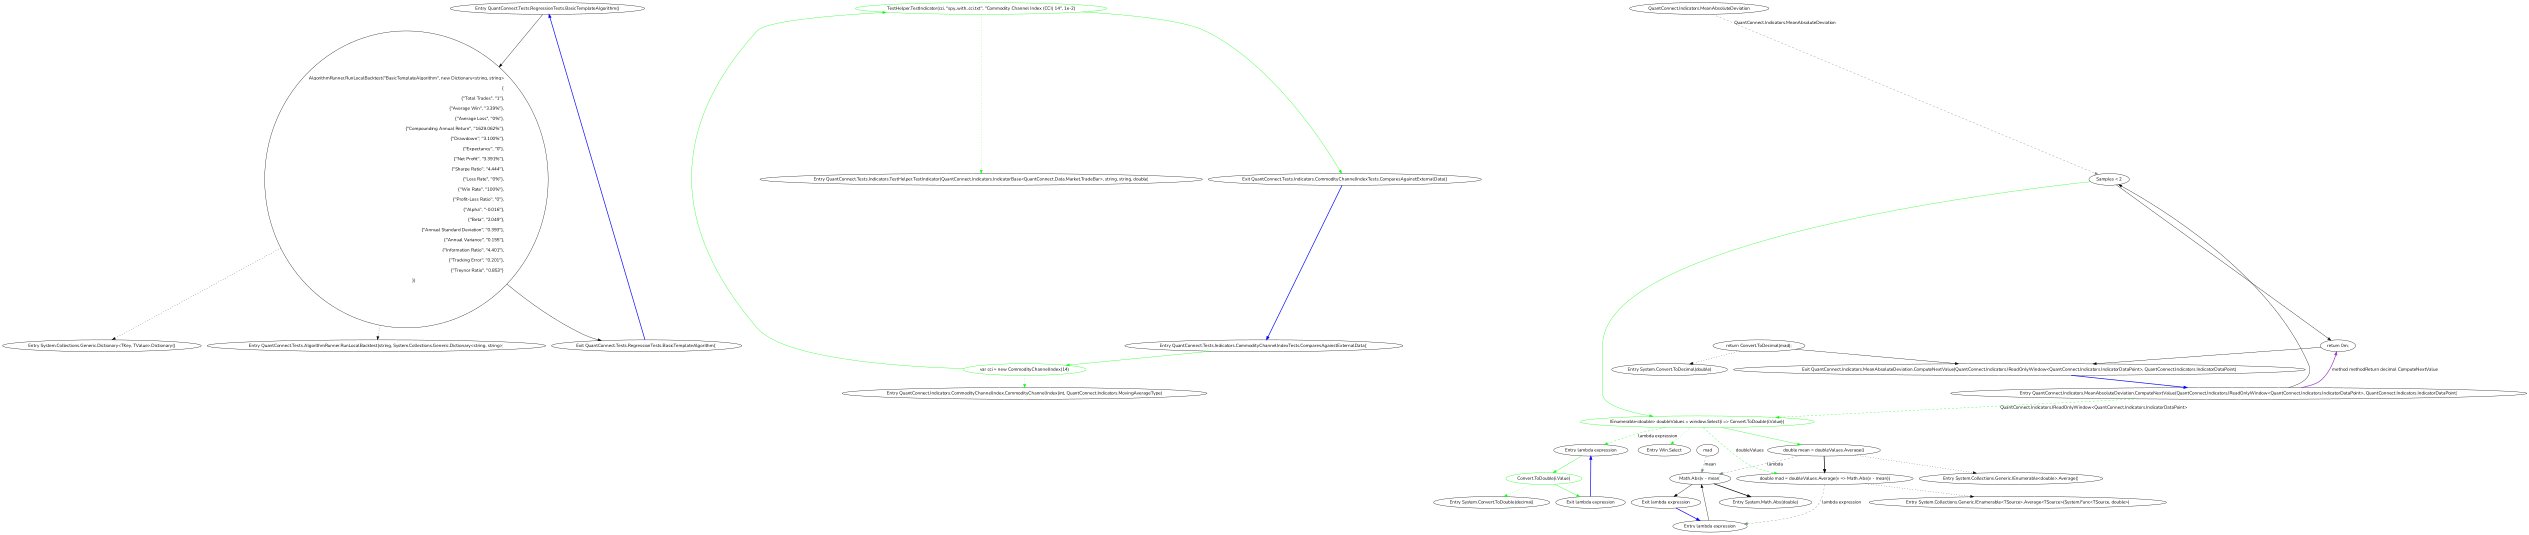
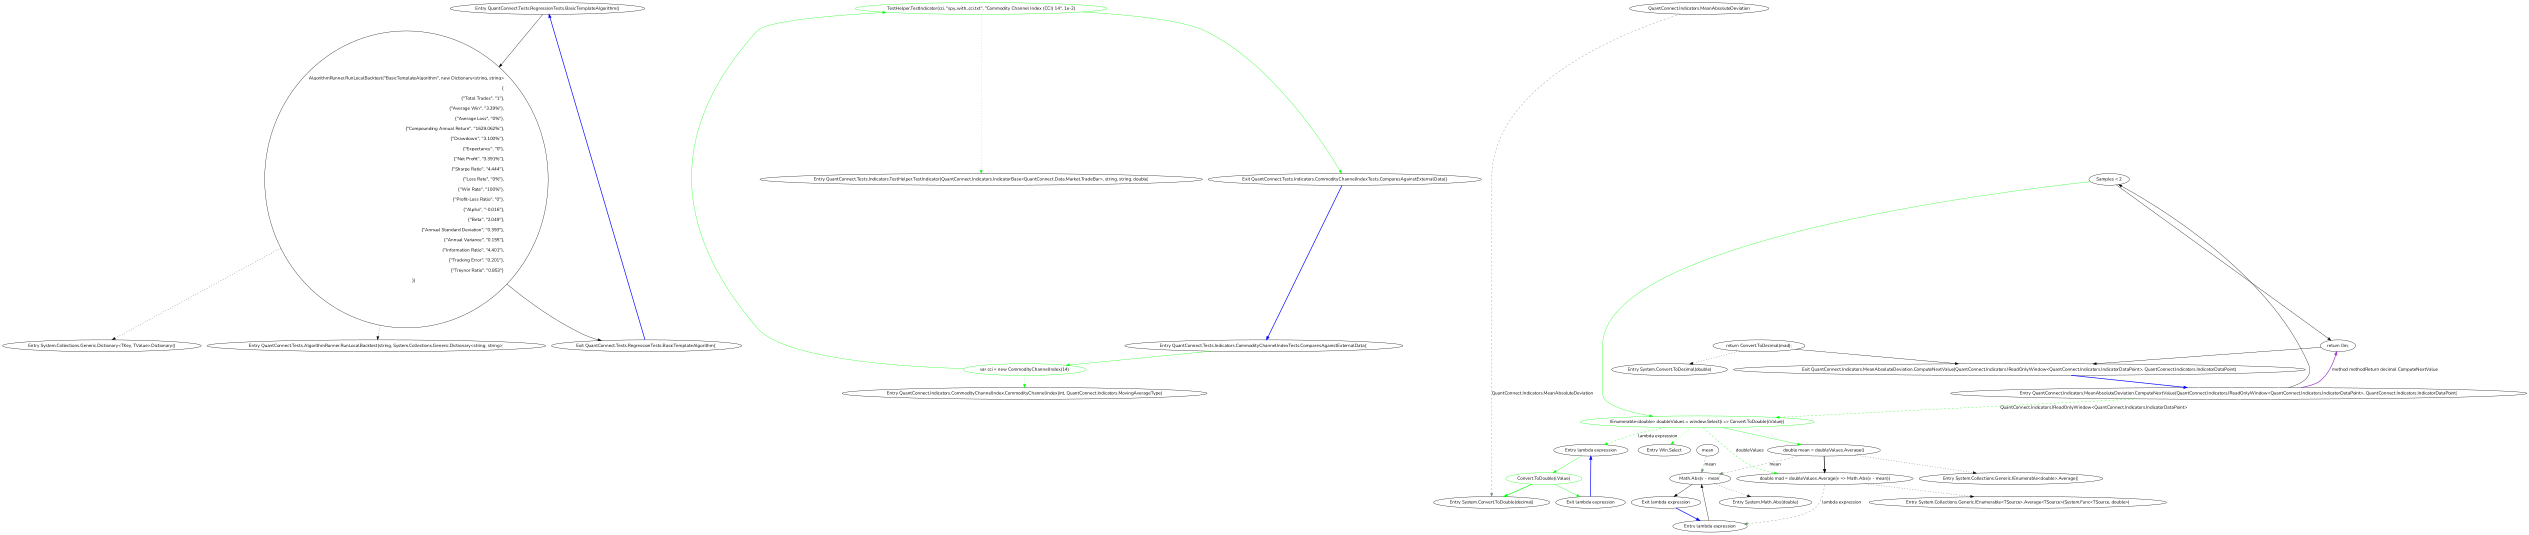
edge "QuantConnect.Indicators.MeanAbsoluteDeviation" -> "Samples < 2": now "QuantConnect.Indicators.MeanAbsoluteDeviation" -> "Entry System.Convert.ToDouble(decimal)"
node "mad": label "mad" -> "mean"
edge "double mean = doubleValues.Average()" -> "Math.Abs(v - mean)": label "lambda" -> "mean"
edge "Convert.ToDouble(i.Value)" -> "Entry System.Convert.ToDouble(decimal)": style dotted -> bold
edge "Math.Abs(v - mean)" -> "Entry System.Math.Abs(double)": style bold -> dotted
